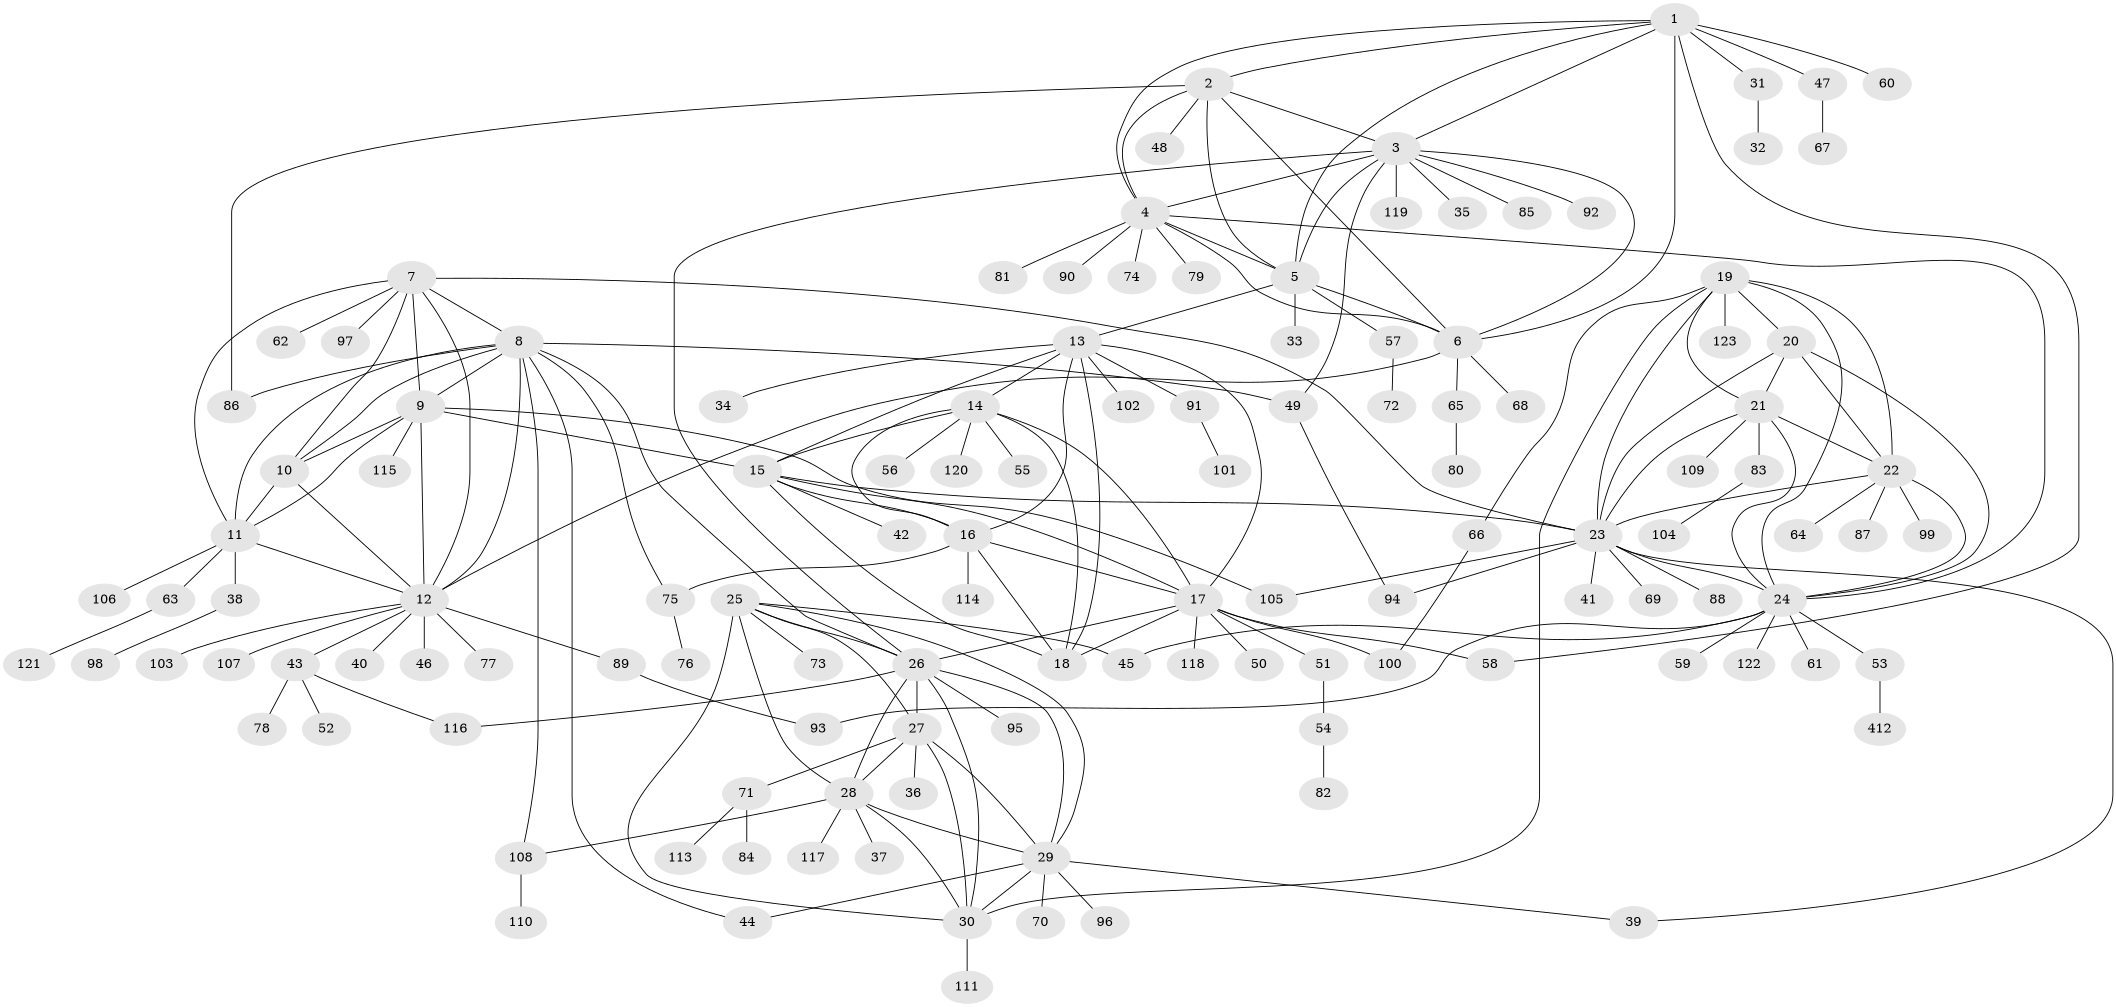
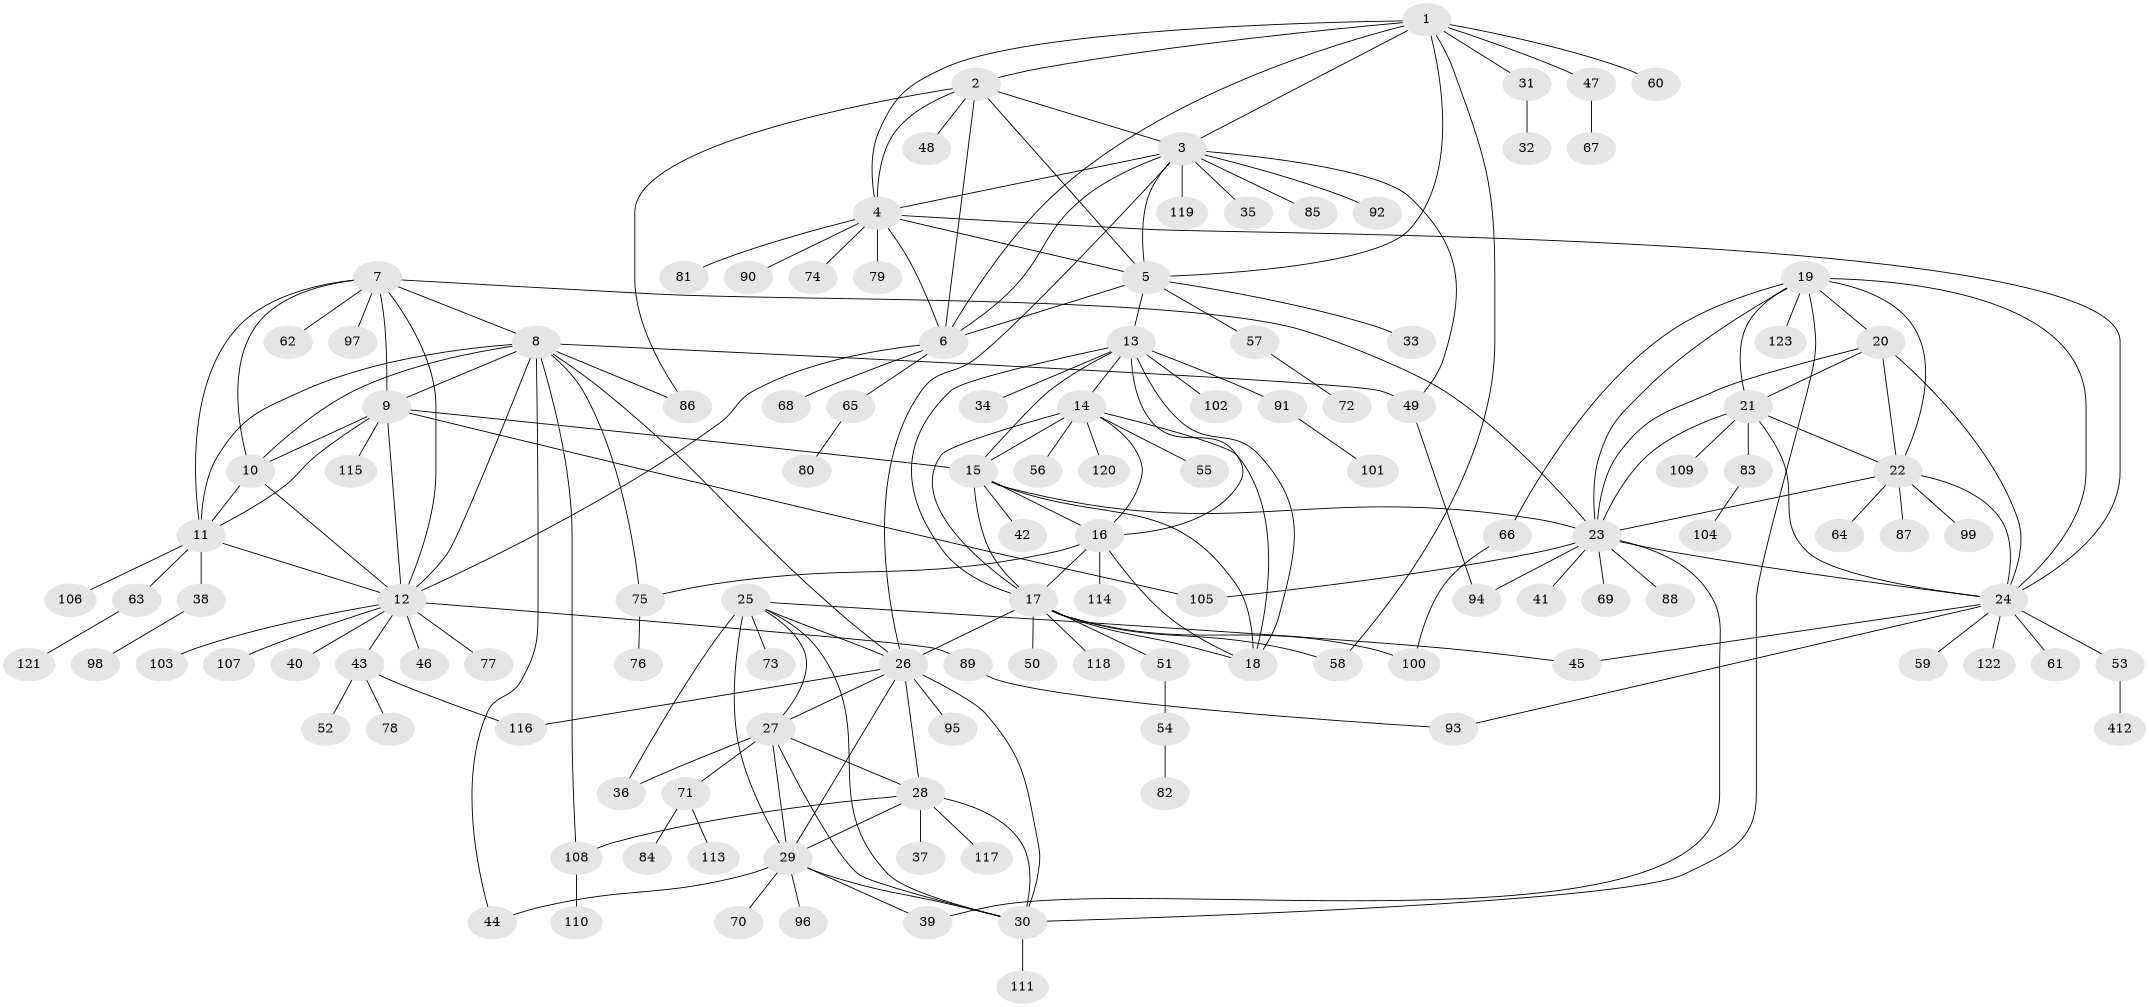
edge "25" -- "28": now "25" -- "36"
